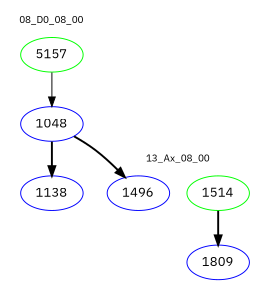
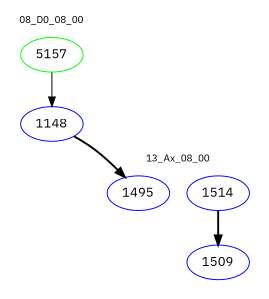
node "1048": label "1048" -> "1148"
node "1138": removed
node "1496": label "1496" -> "1495"
node "1514": color green -> blue
node "1809": label "1809" -> "1509"
